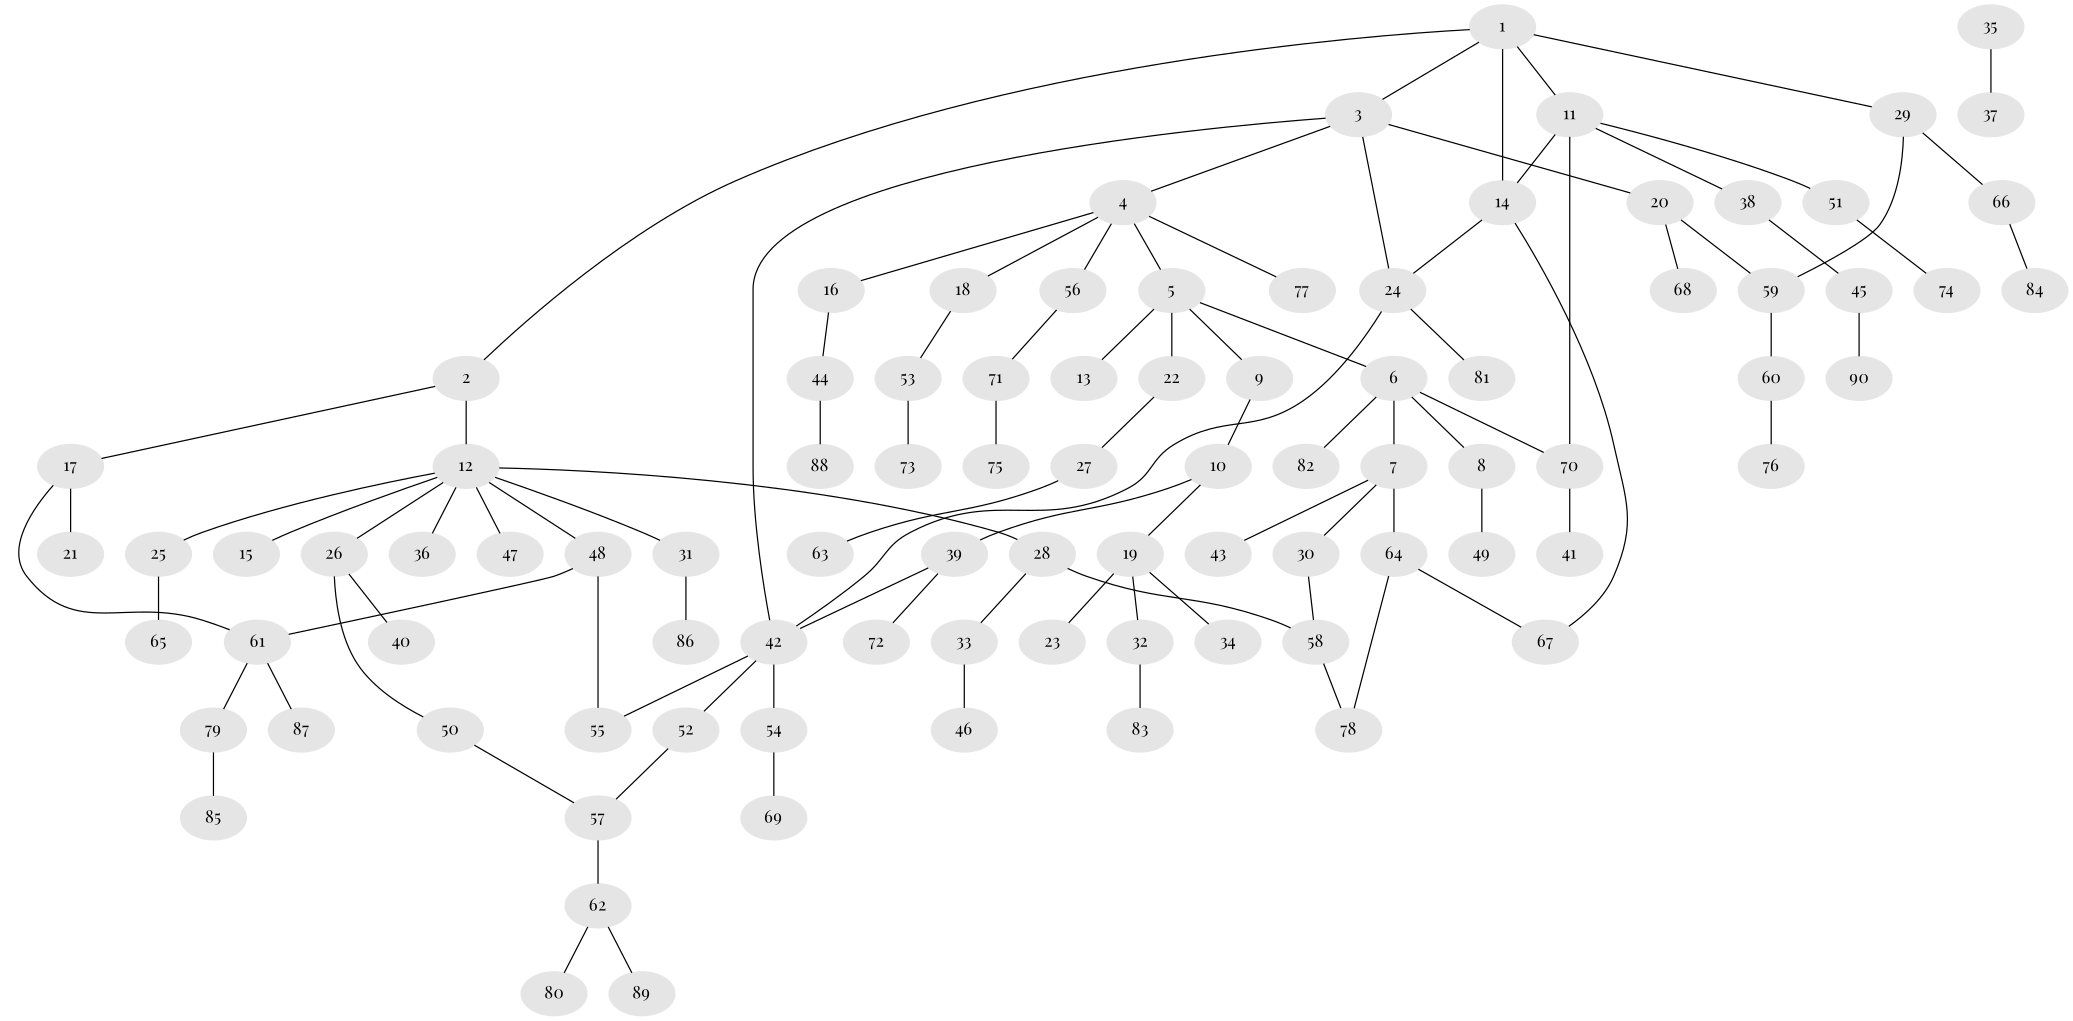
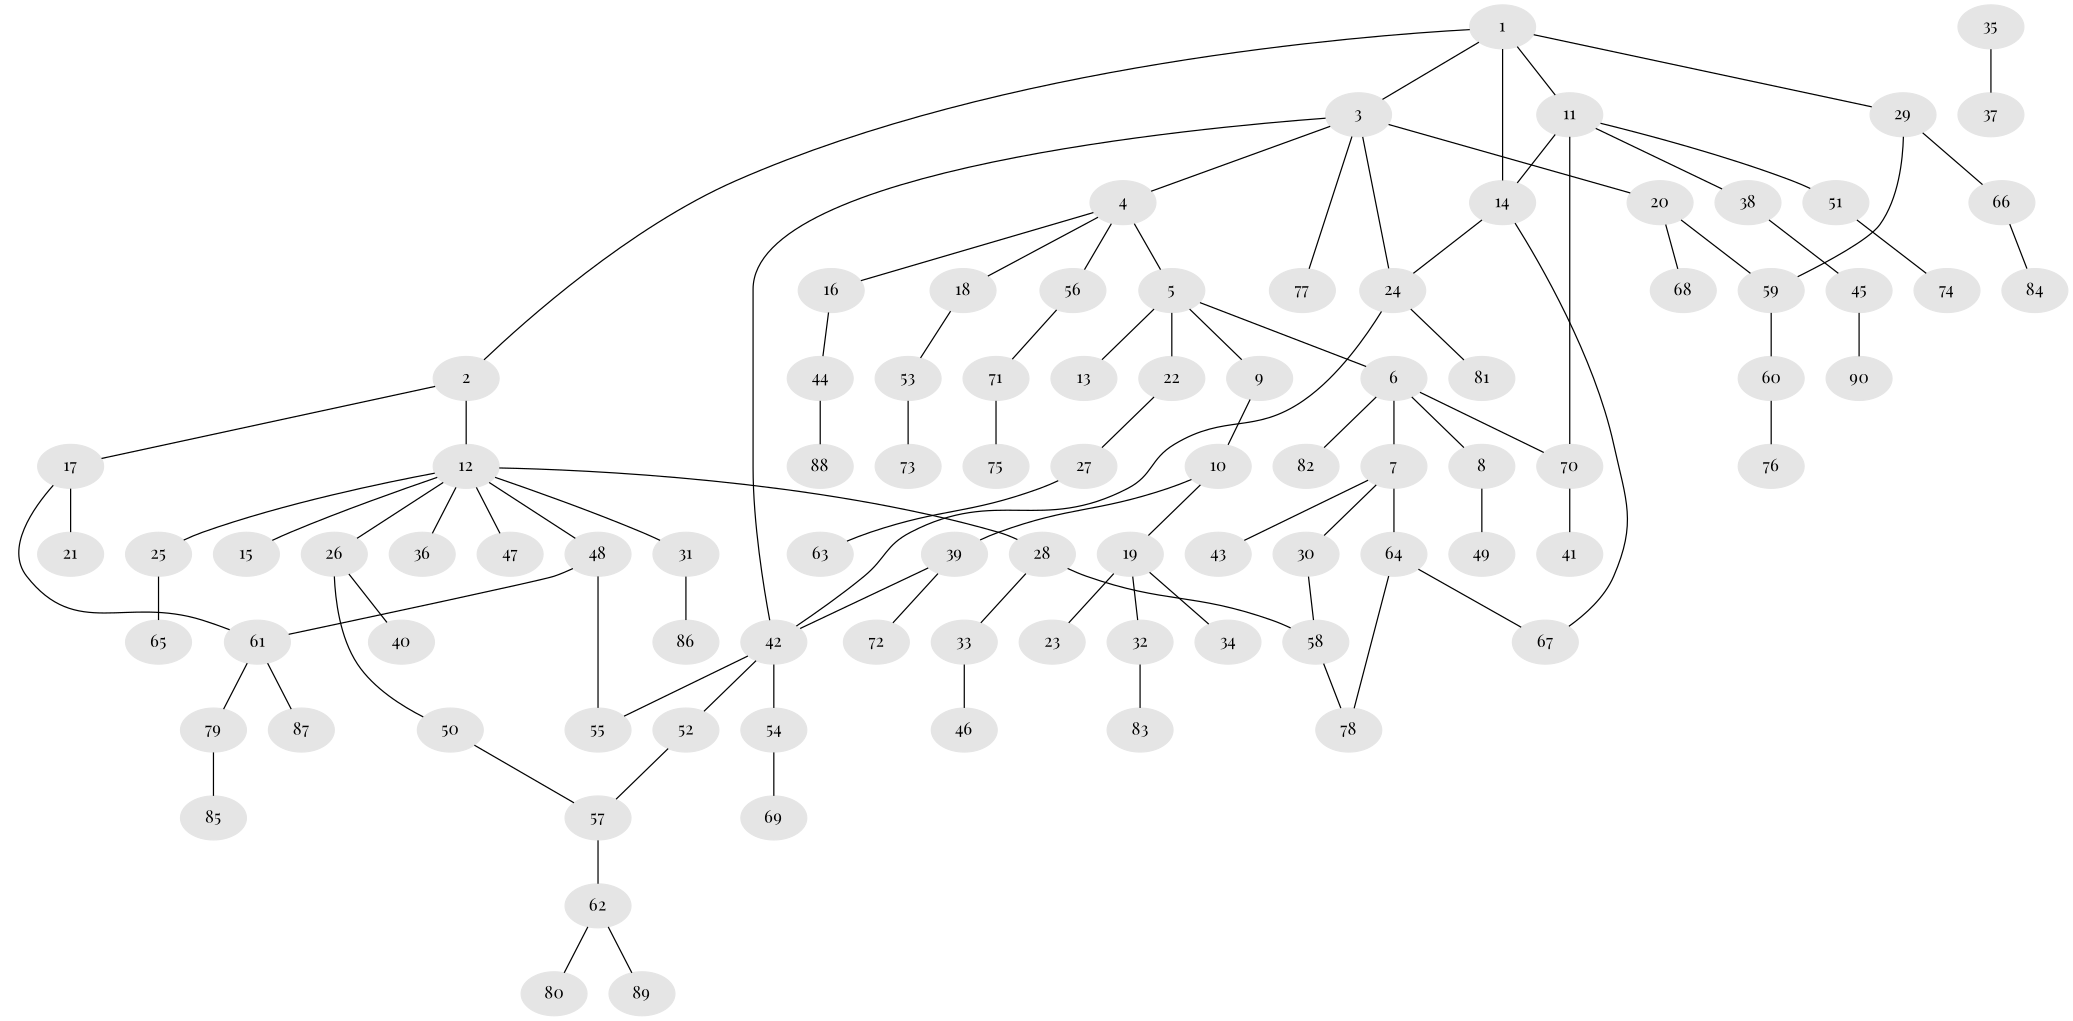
edge "4" -- "77": now "3" -- "77"
